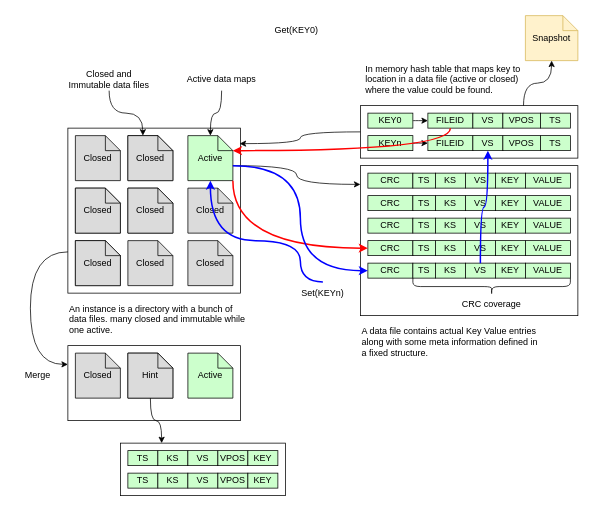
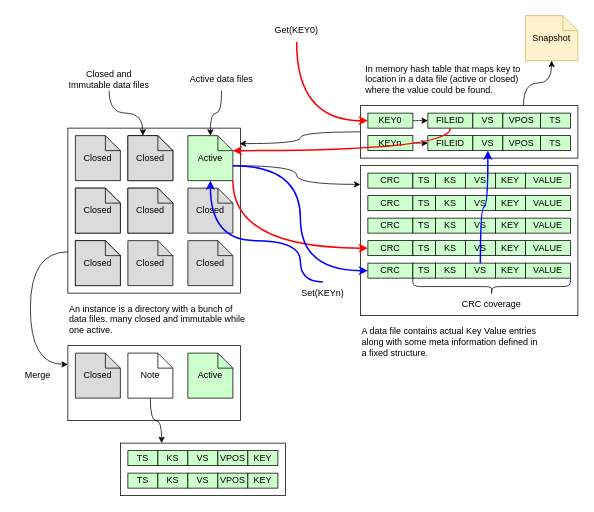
node "Active data maps": label "Active data maps" -> "Active data files"
edge "Get(KEY0)" -> "KEY0": added
node "Hint": removed
